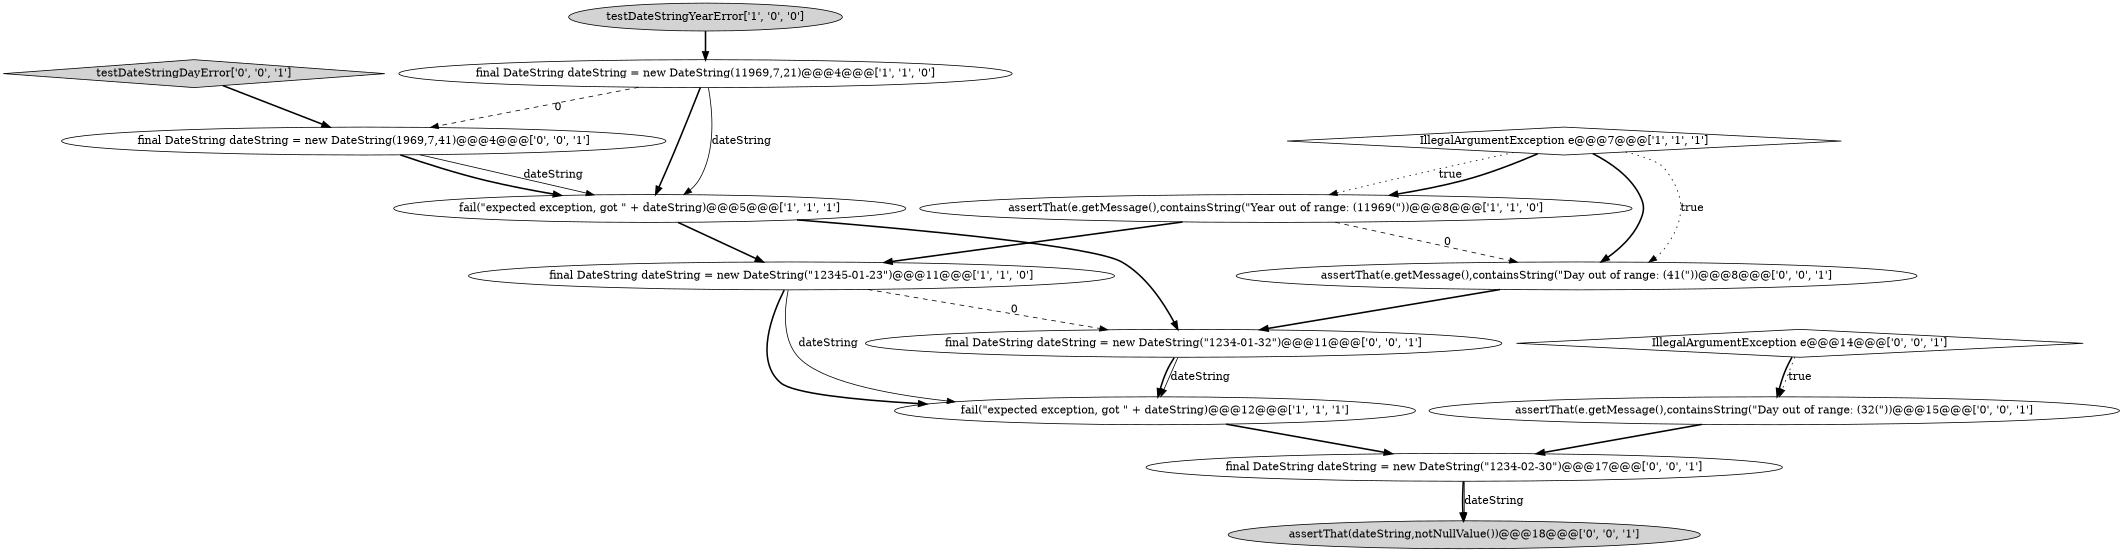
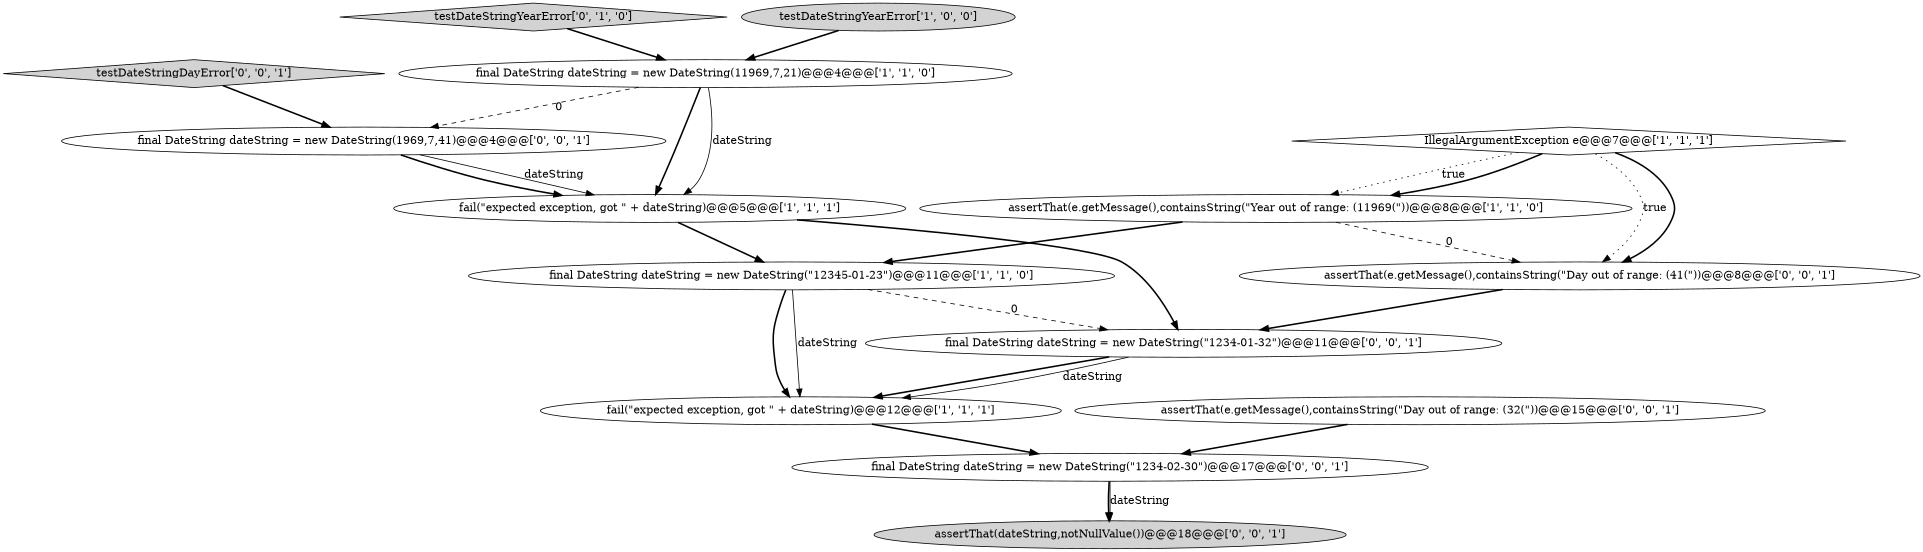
node "testDateStringYearError['0', '1', '0']": added
node "IllegalArgumentException e@@@14@@@['0', '0', '1']": removed
